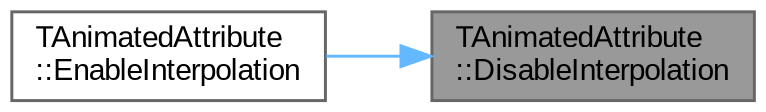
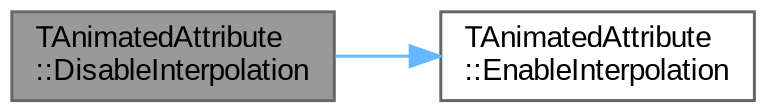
edge "TAnimatedAttribute ::EnableInterpolation" -> "TAnimatedAttribute ::DisableInterpolation": reversed
